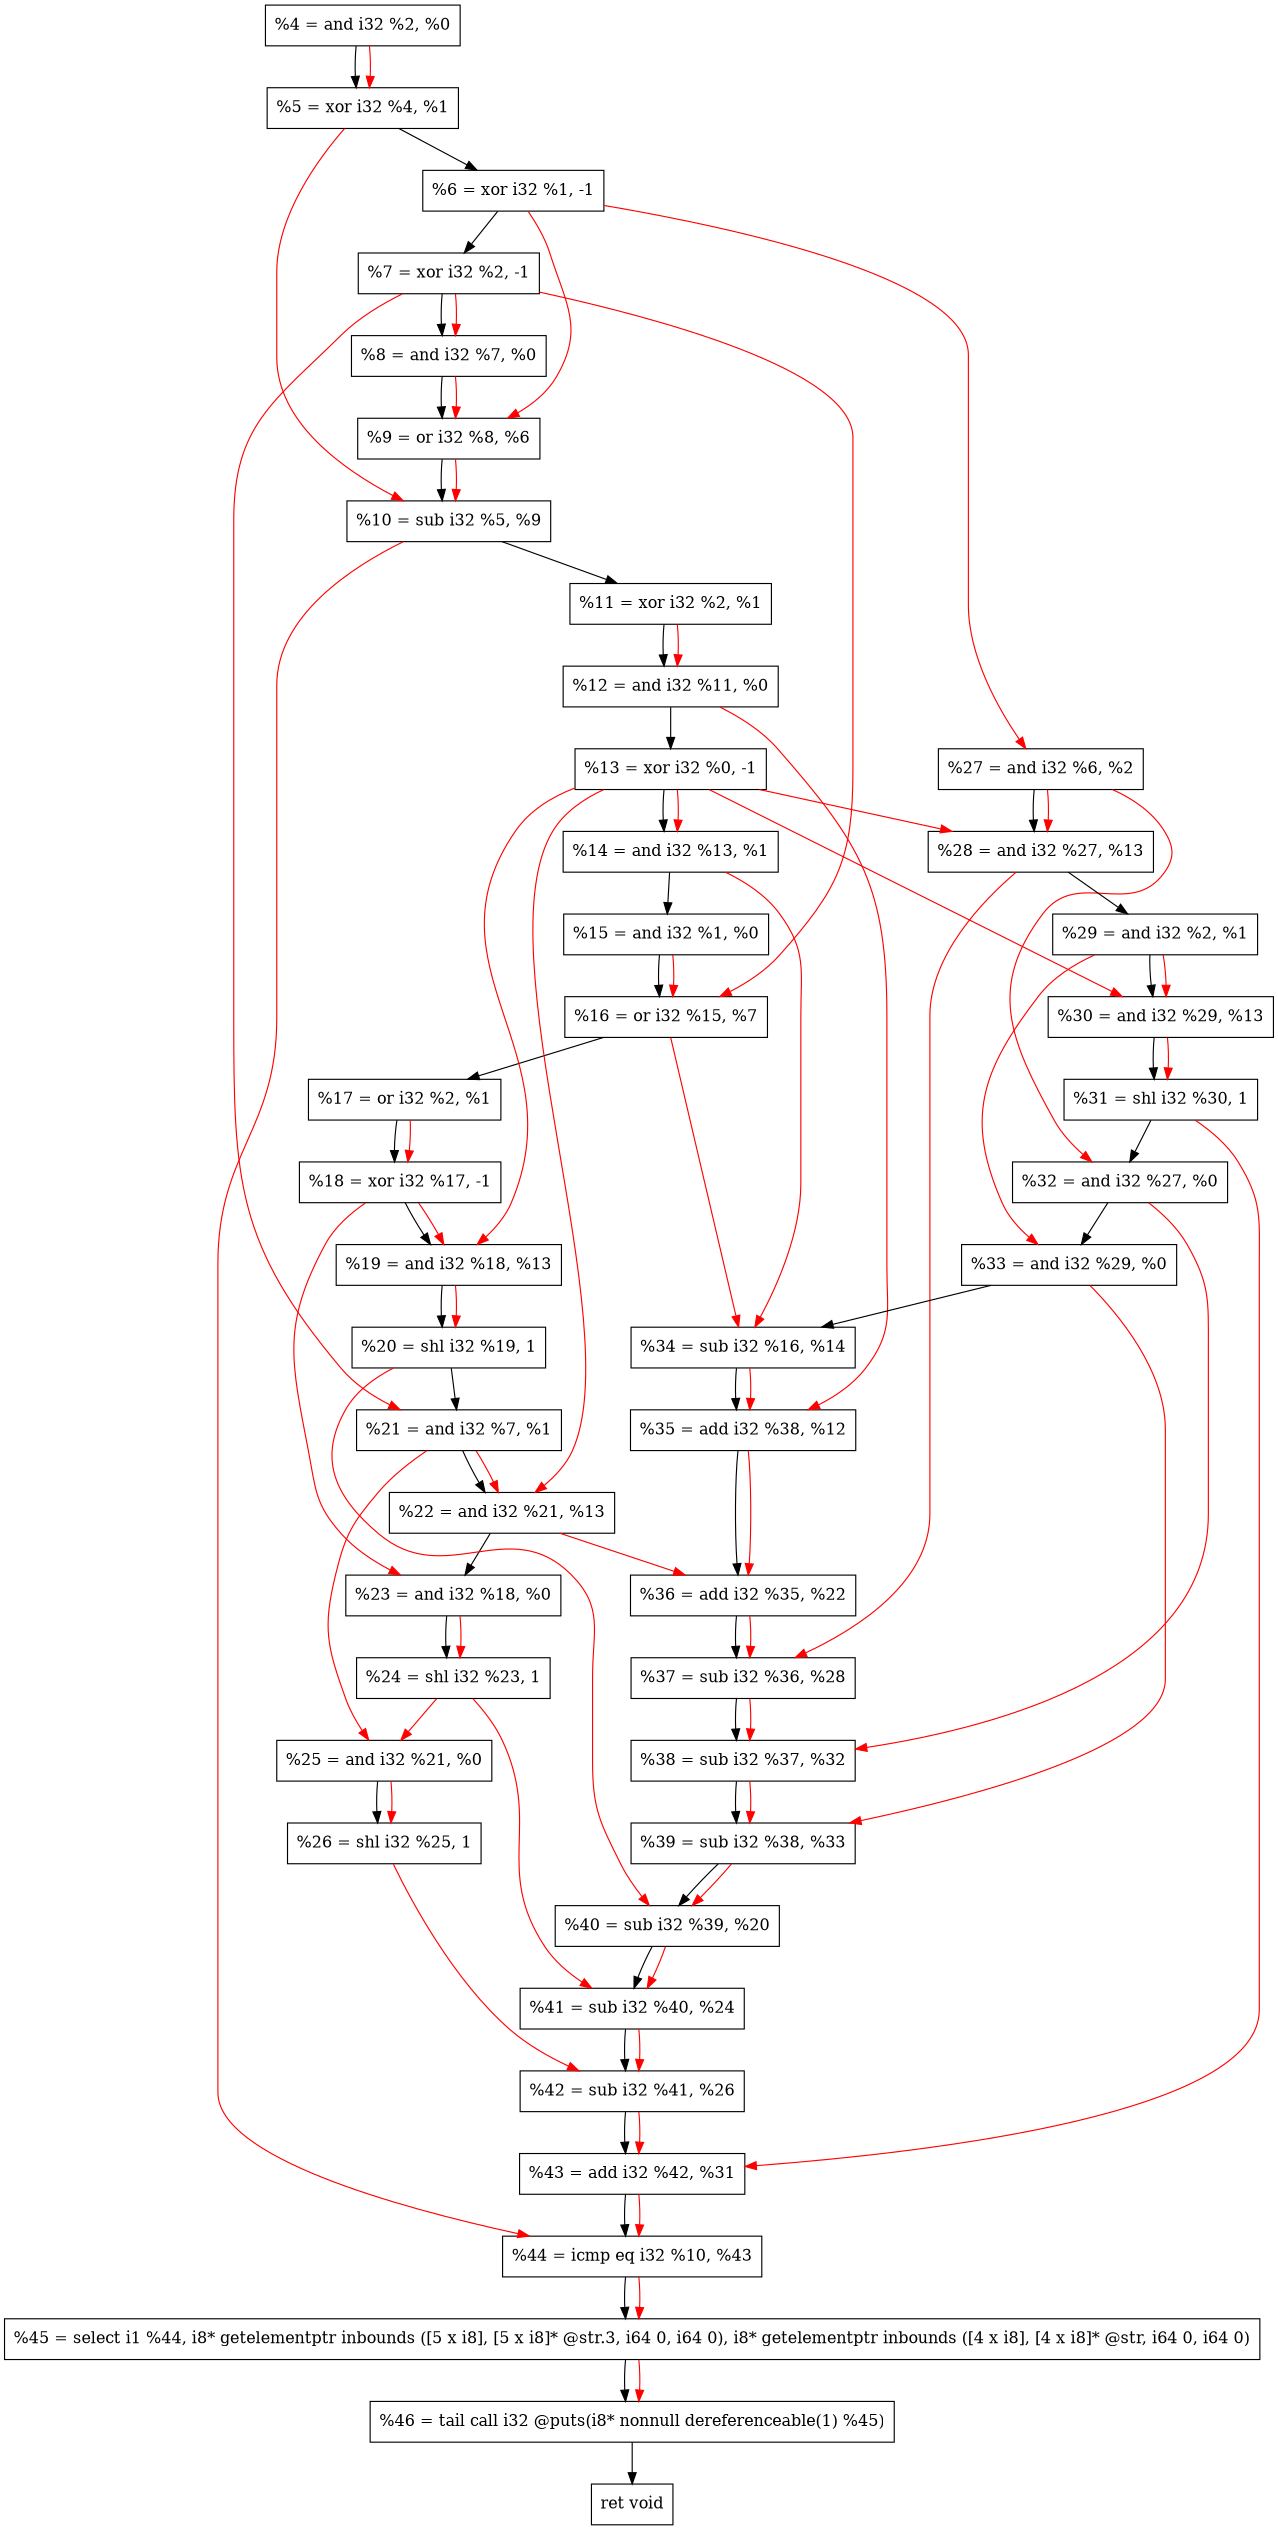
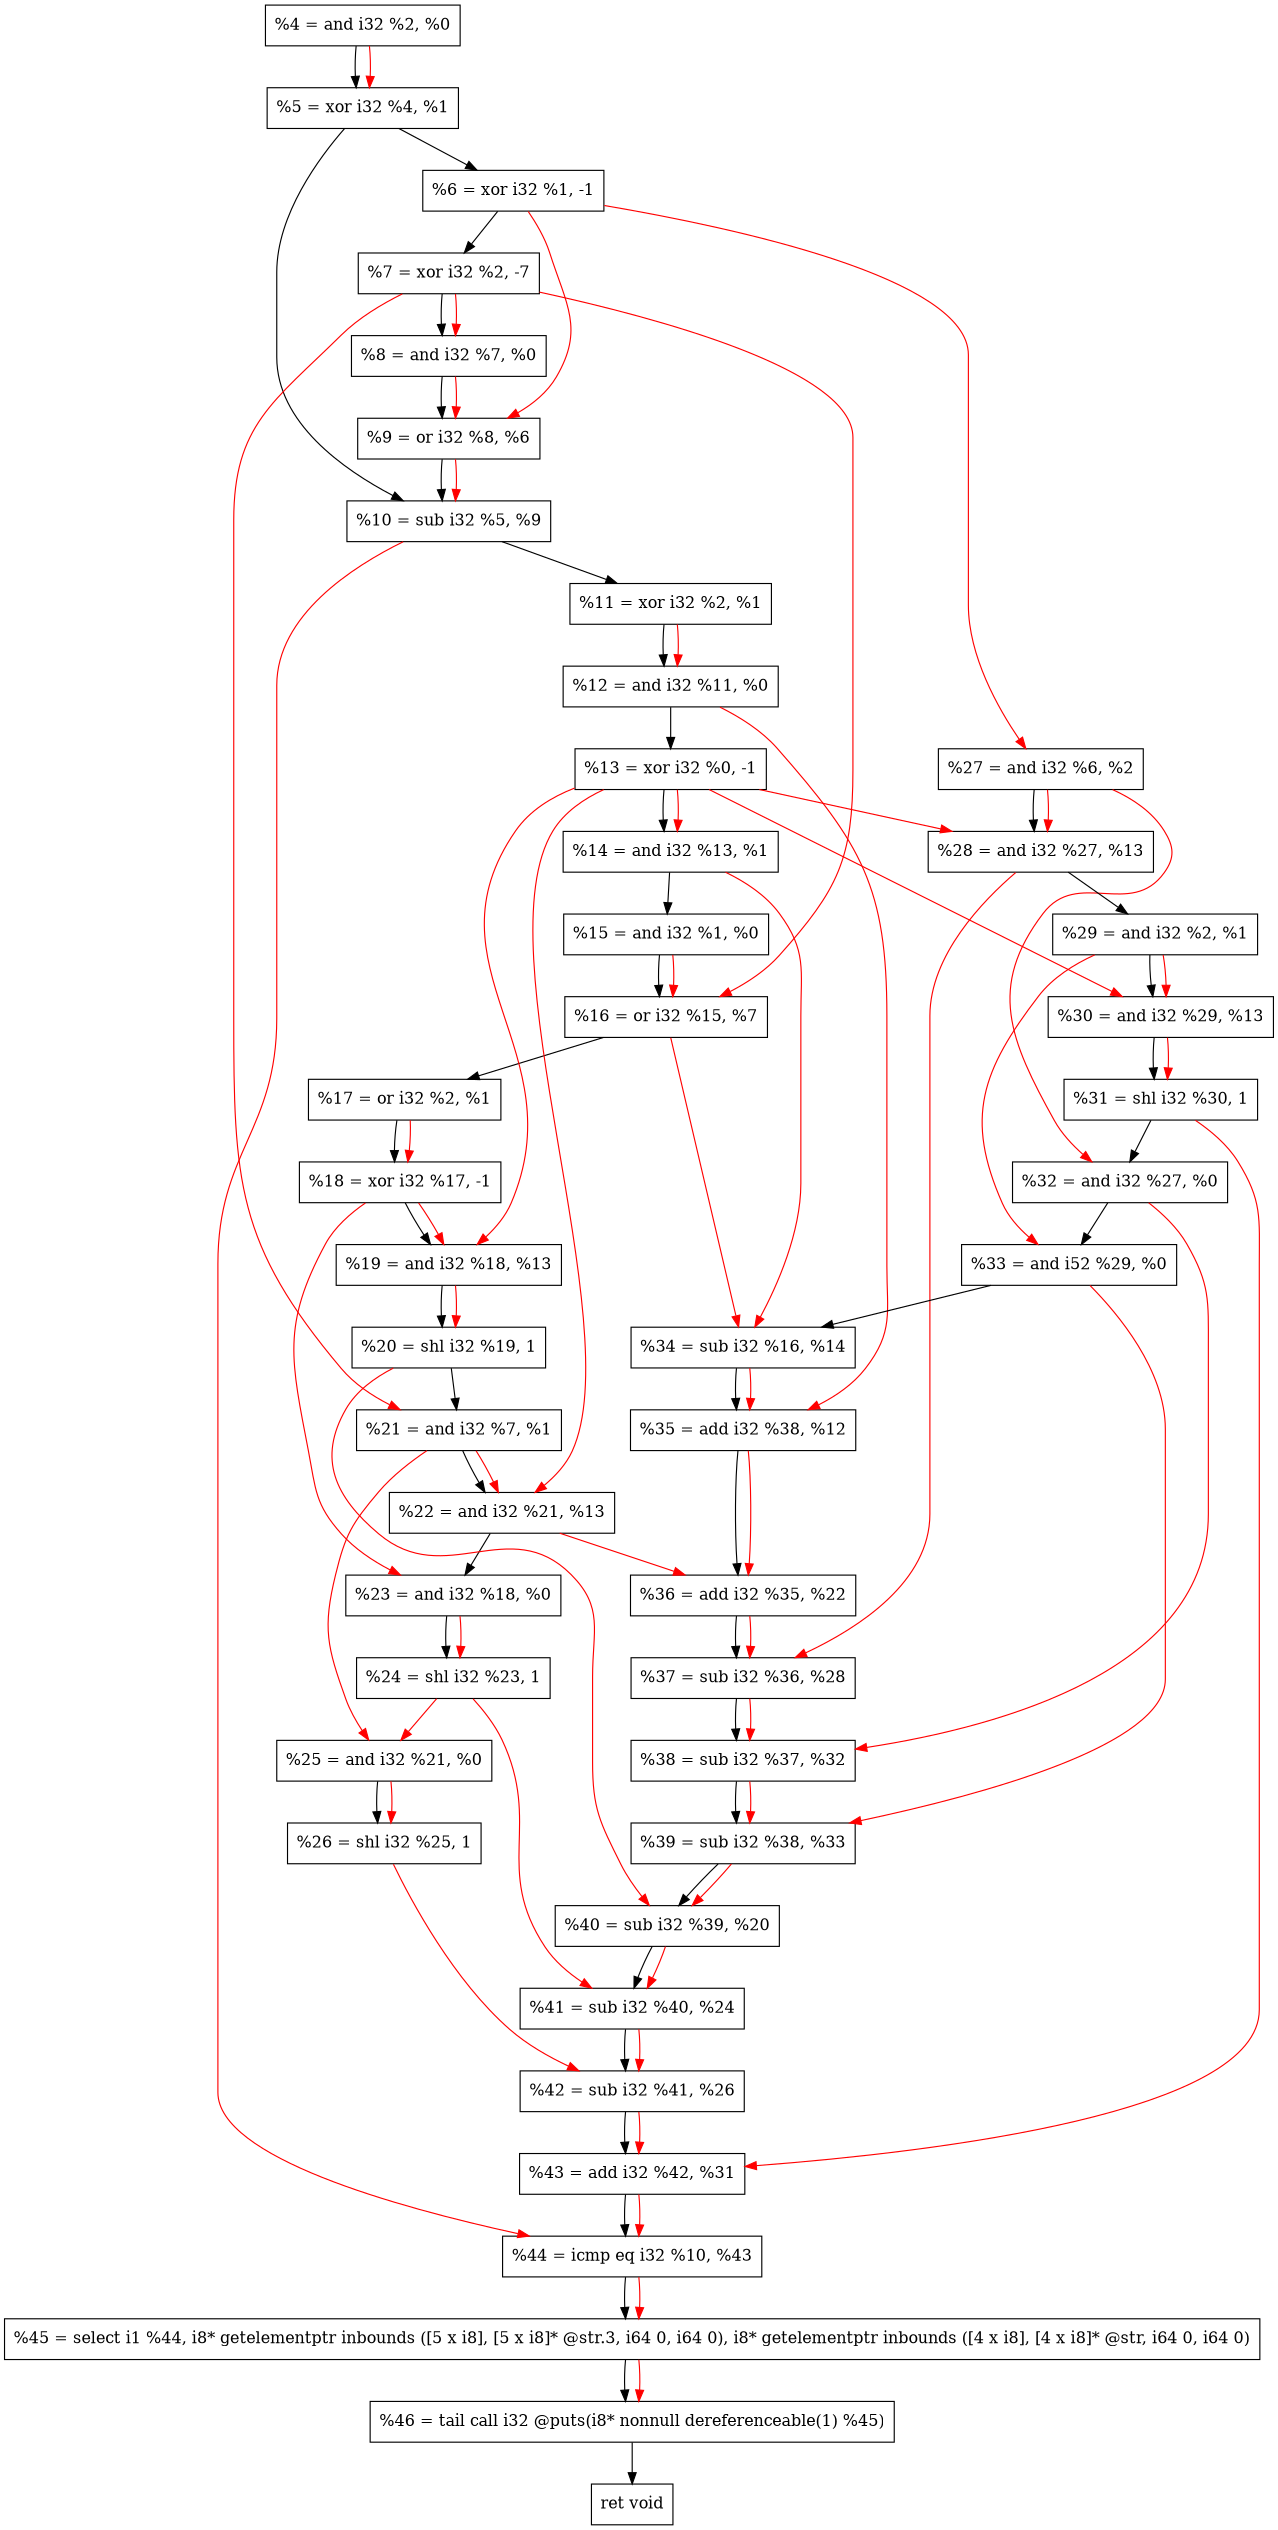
node "%7 = xor i32 %2, -1": label "%7 = xor i32 %2, -1" -> "%7 = xor i32 %2, -7"
edge "%5 = xor i32 %4, %1" -> "%10 = sub i32 %5, %9": color red -> black
node "%33 = and i32 %29, %0": label "%33 = and i32 %29, %0" -> "%33 = and i52 %29, %0"
